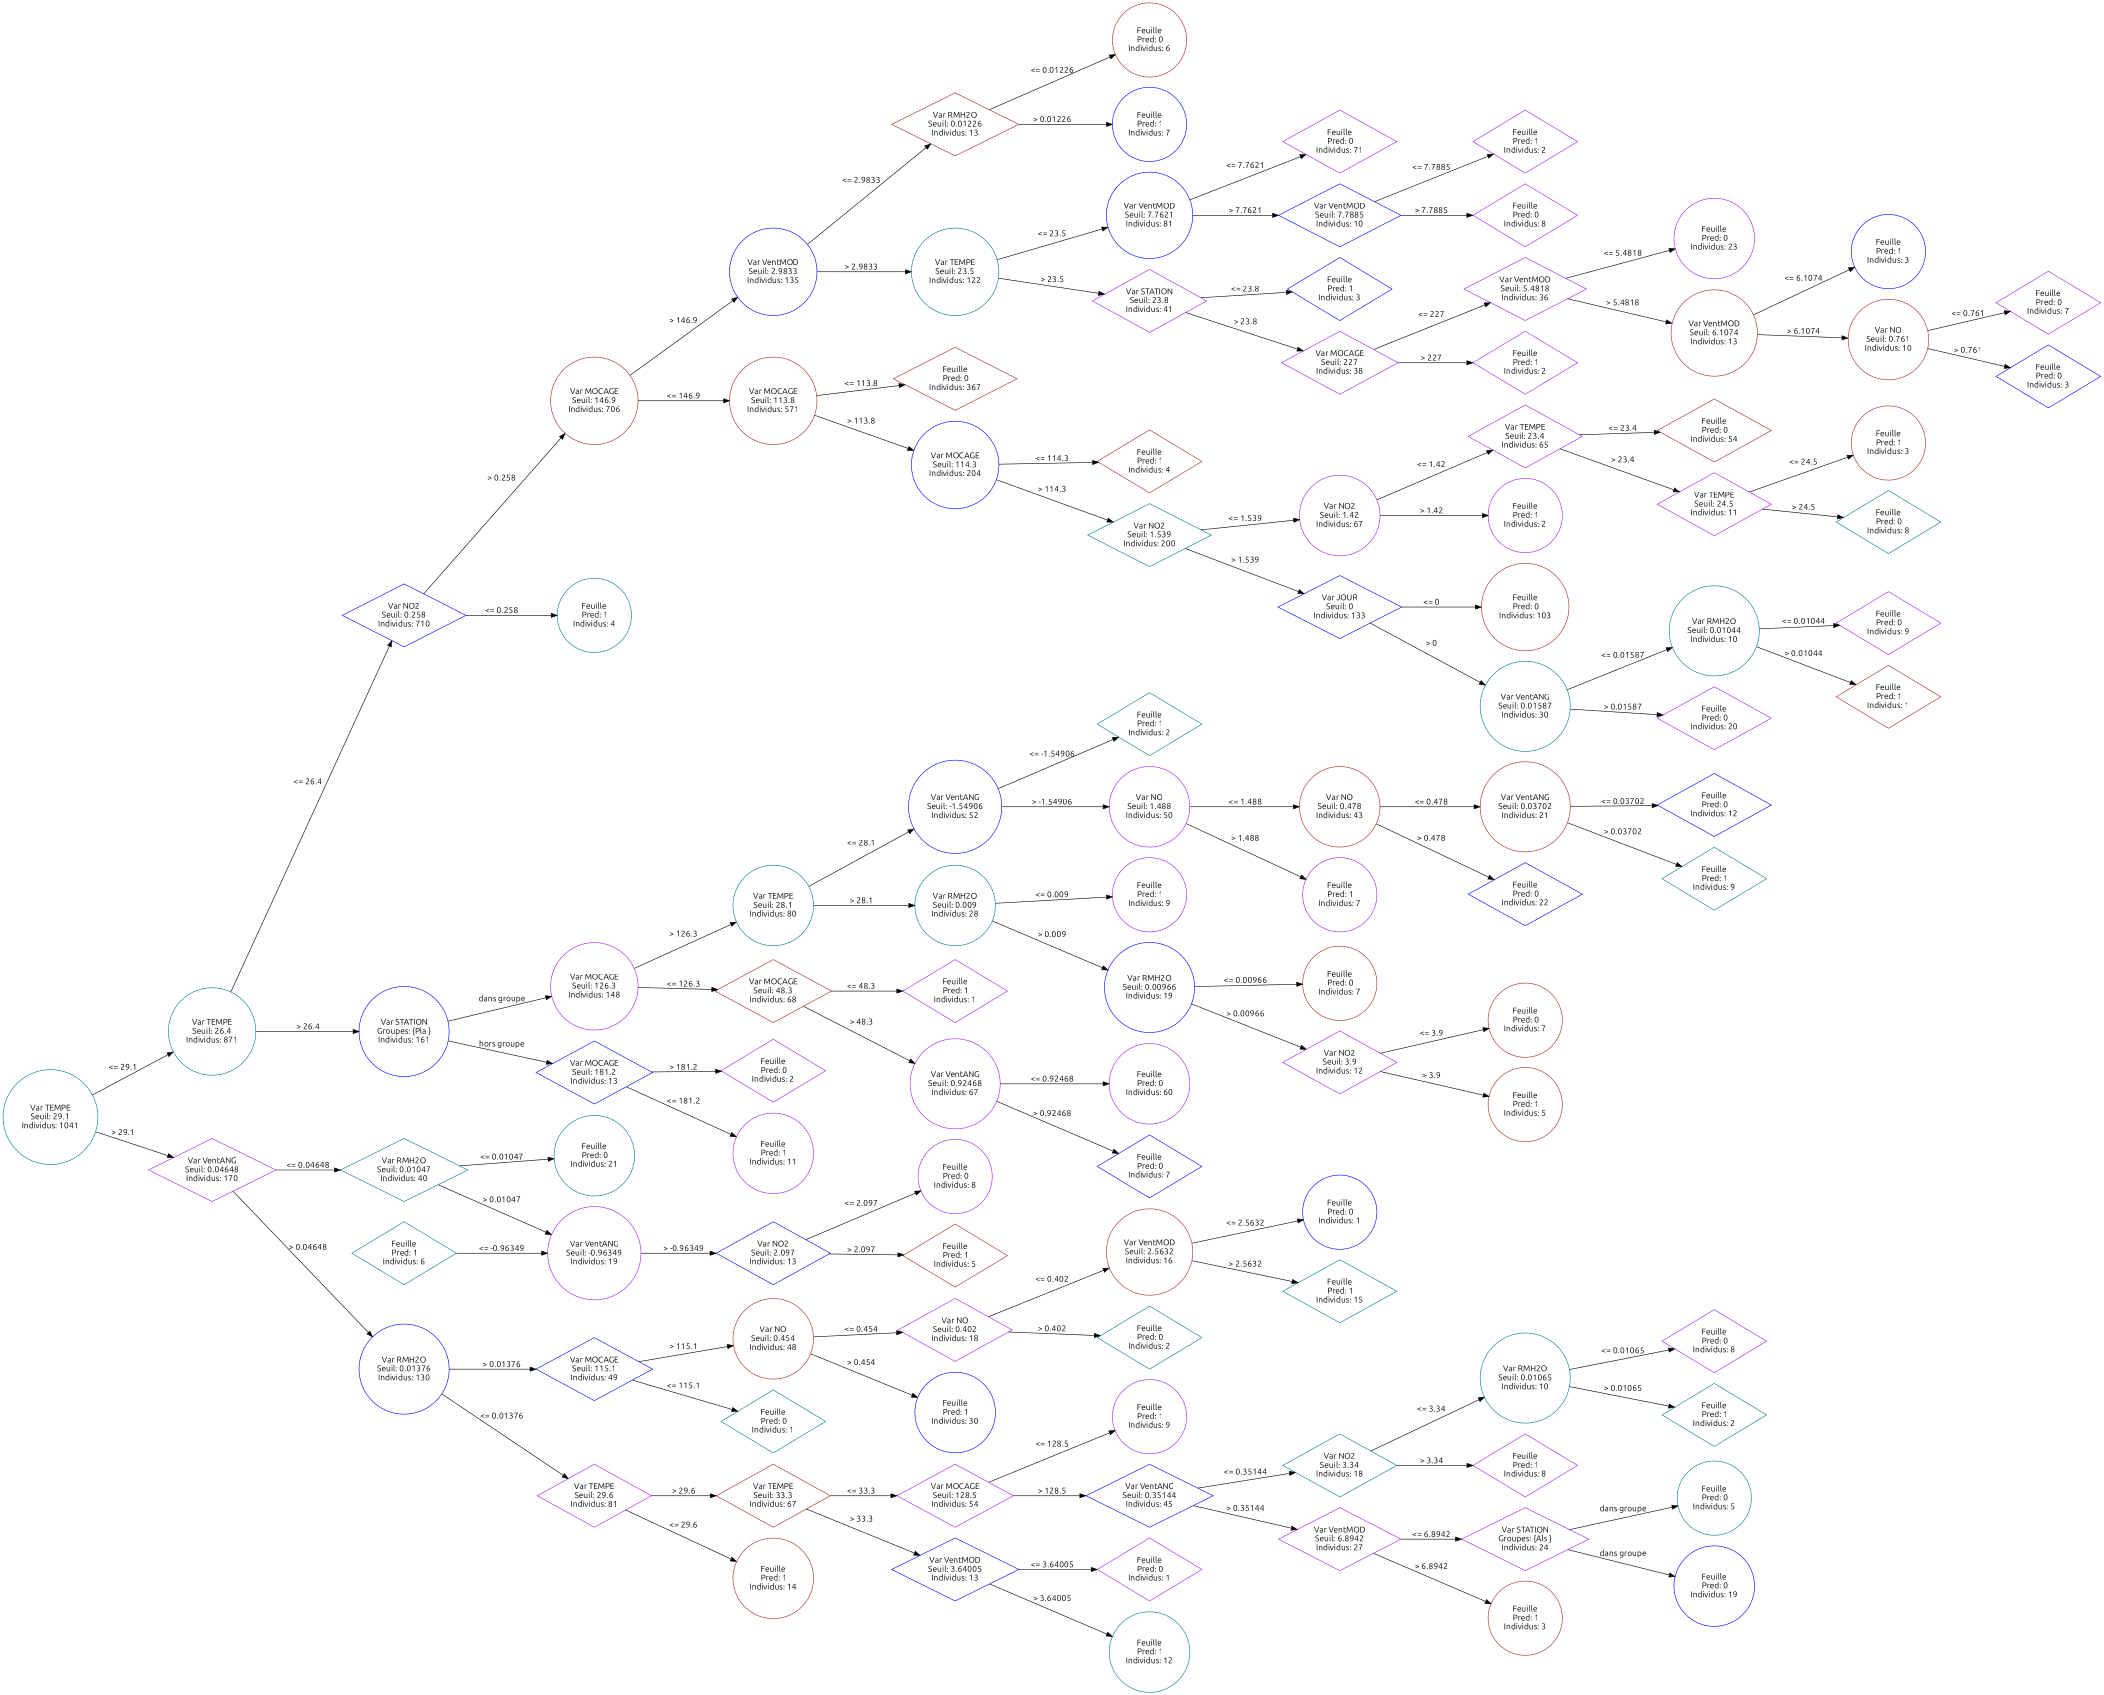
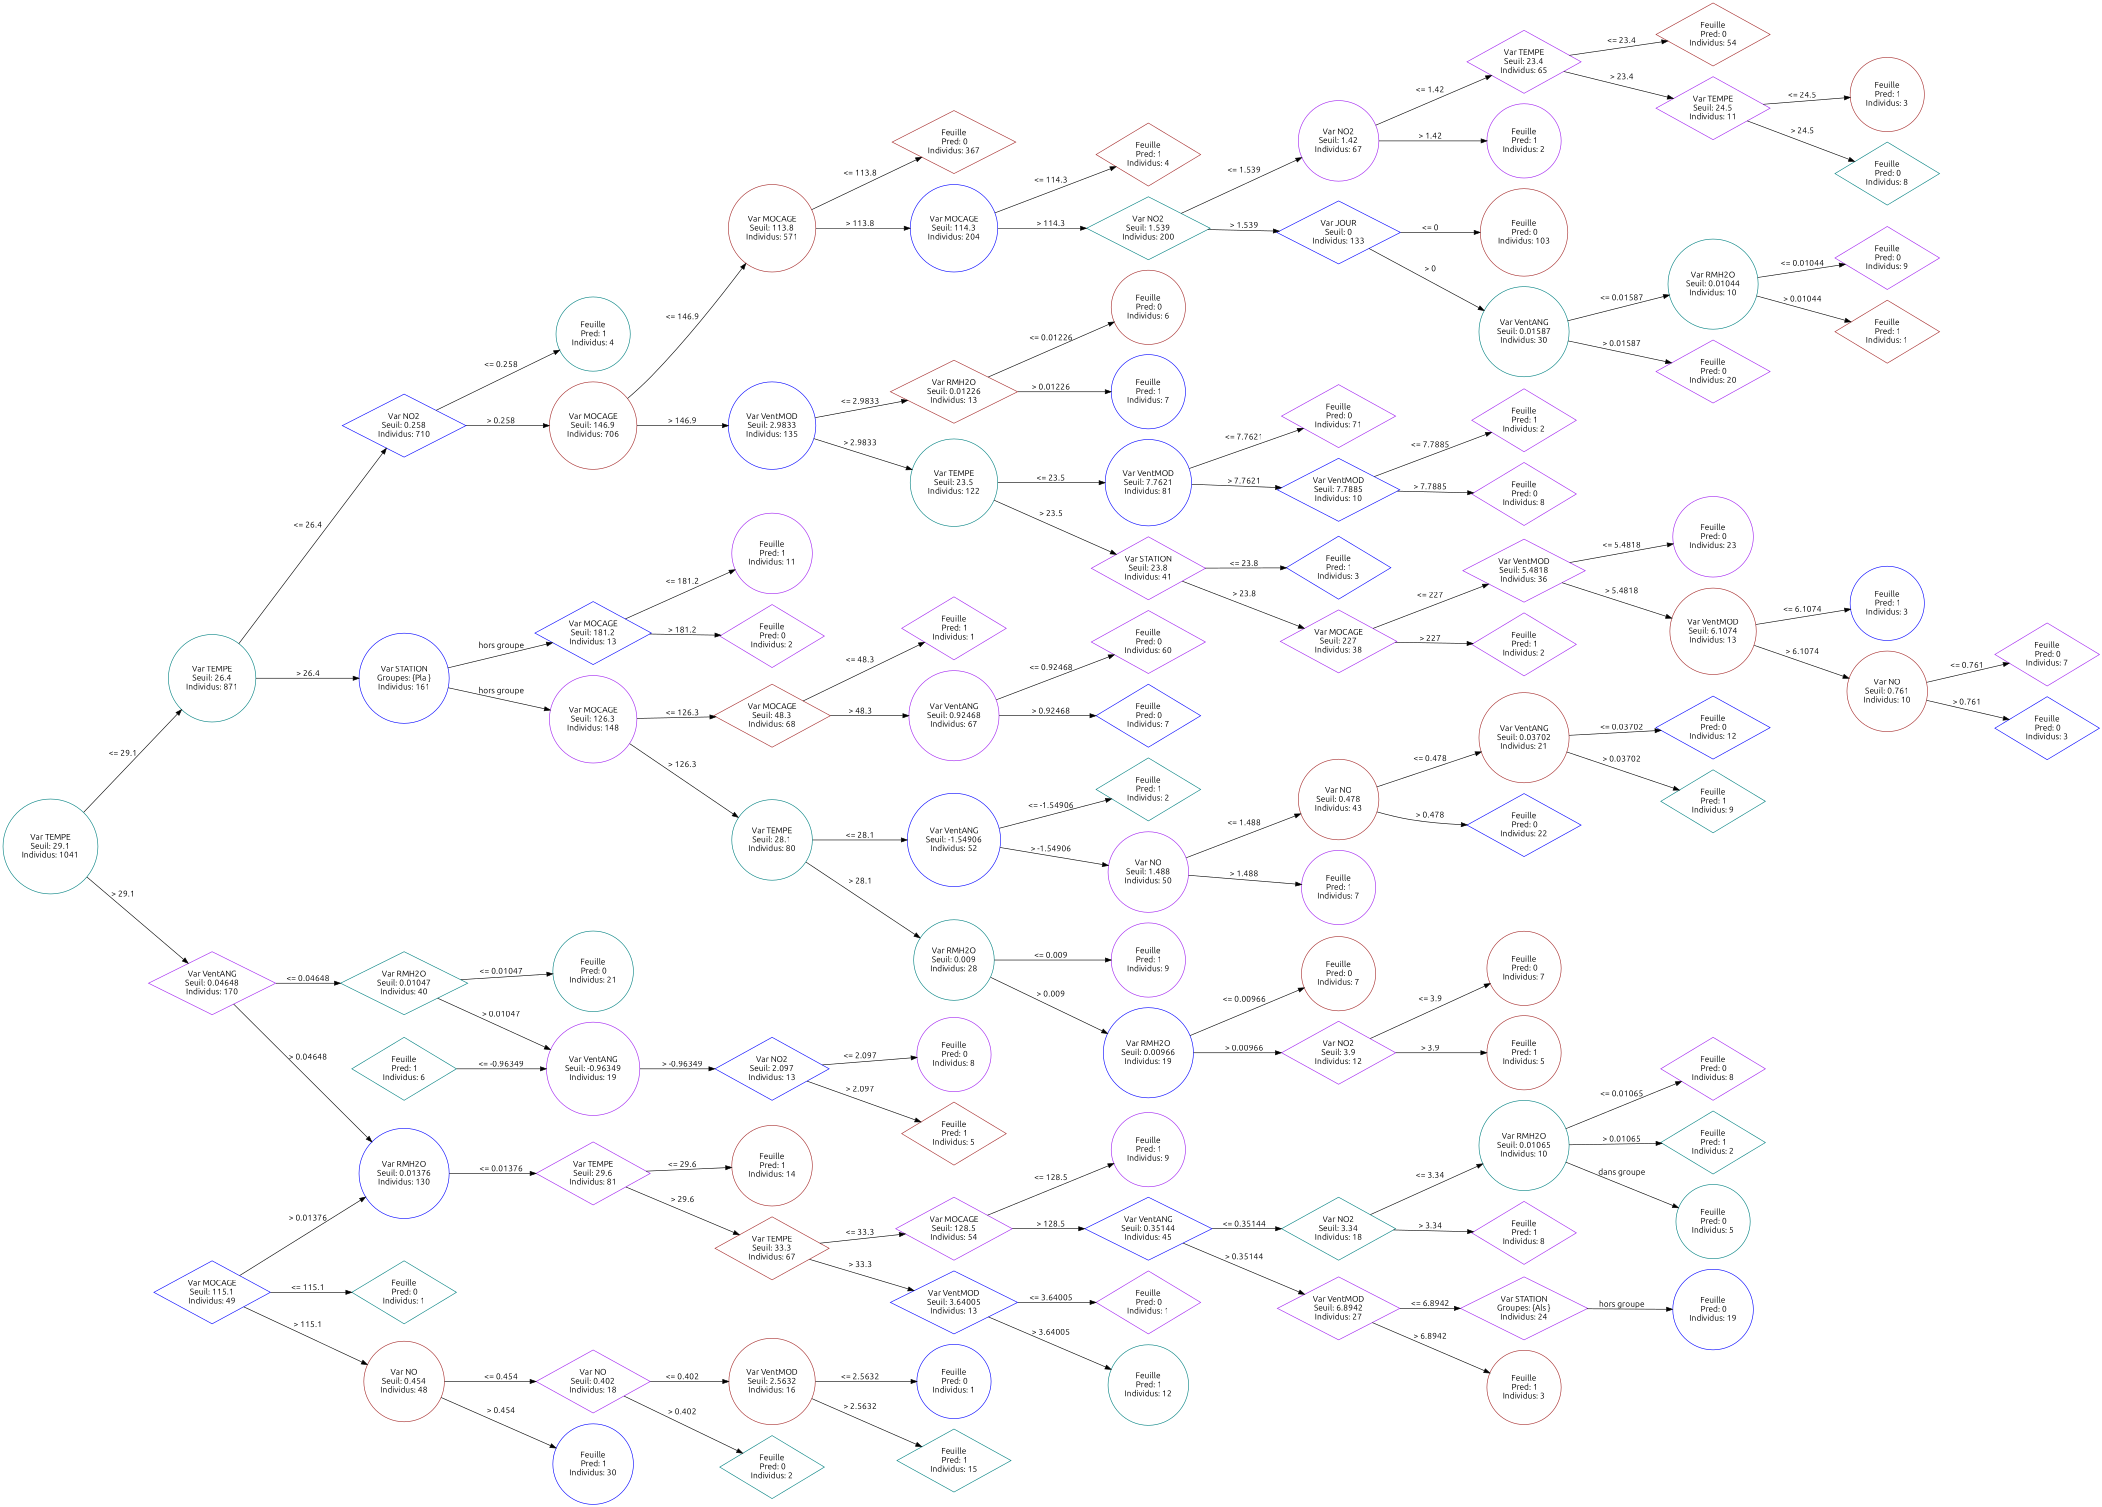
edge "Var STATION Groupes: {Pla } Individus: 161" -> "Var MOCAGE Seuil: 126.3 Individus: 148": label "dans groupe" -> "hors groupe"
node "Feuille Pred: 0 Individus: 60": shape circle -> diamond
edge "Var RMH2O Seuil: 0.01376 Individus: 130" -> "Var MOCAGE Seuil: 115.1 Individus: 49": reversed
edge "Var STATION Groupes: {Als } Individus: 24" -> "Feuille Pred: 0 Individus: 5": now "Var RMH2O Seuil: 0.01065 Individus: 10" -> "Feuille Pred: 0 Individus: 5"
edge "Var STATION Groupes: {Als } Individus: 24" -> "Feuille Pred: 0 Individus: 19": label "dans groupe" -> "hors groupe"
